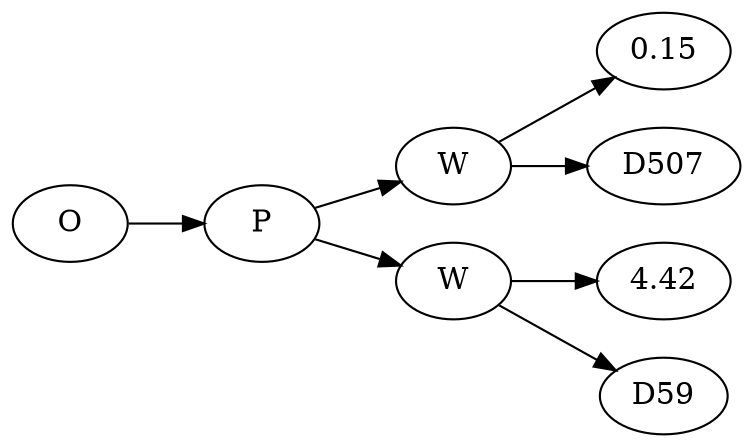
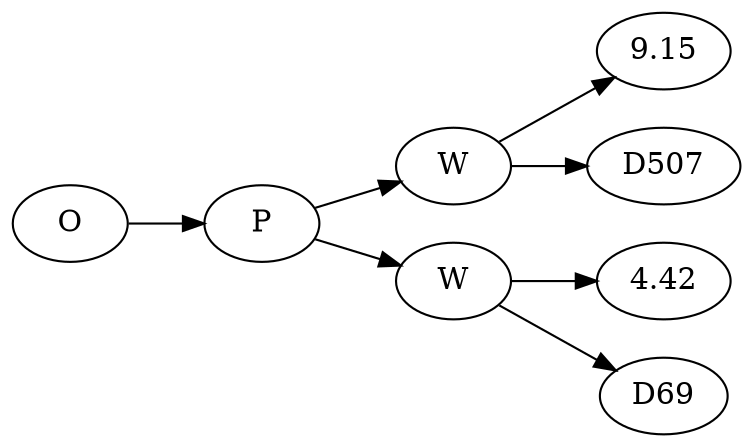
node "0.15": label "0.15" -> "9.15"
node "D59": label "D59" -> "D69"
